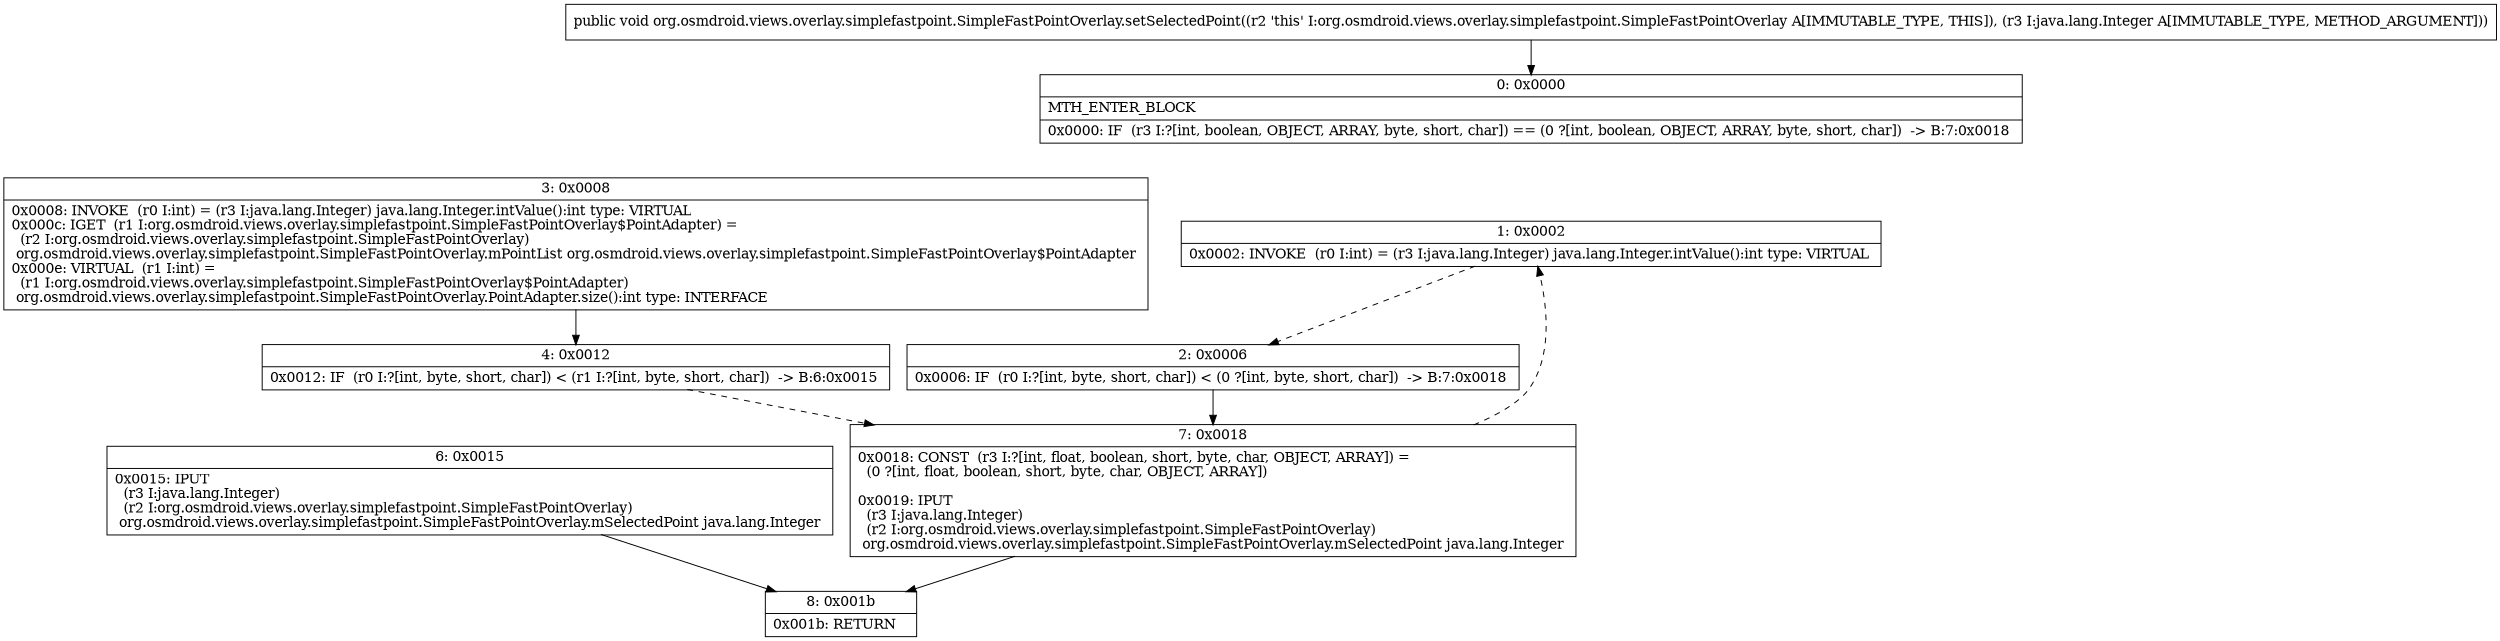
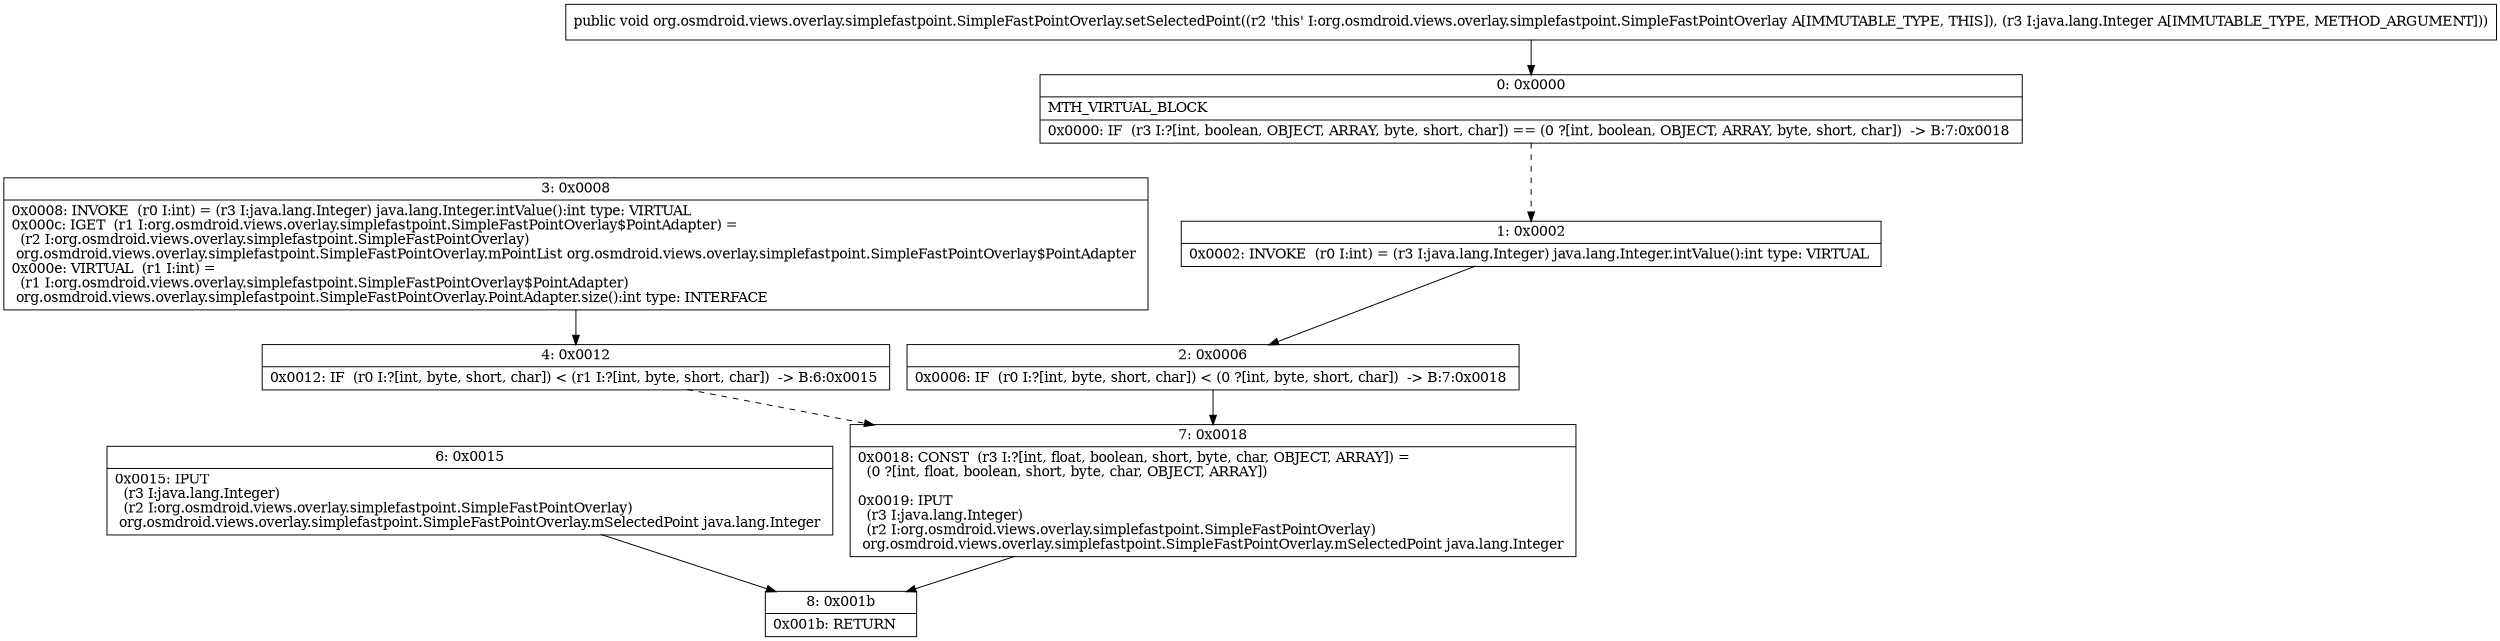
node "0: 0x0000": text "MTH_ENTER_BLOCK" -> "MTH_VIRTUAL_BLOCK"
edge "1: 0x0002" -> "2: 0x0006": style dashed -> solid
edge "7: 0x0018" -> "1: 0x0002": now "0: 0x0000" -> "1: 0x0002"
